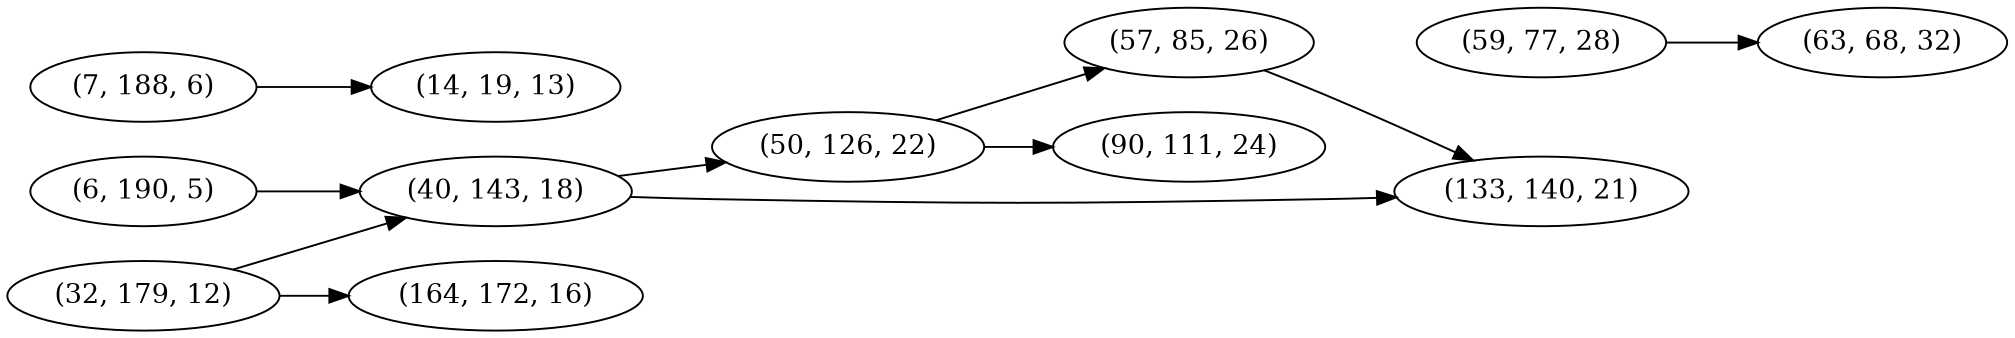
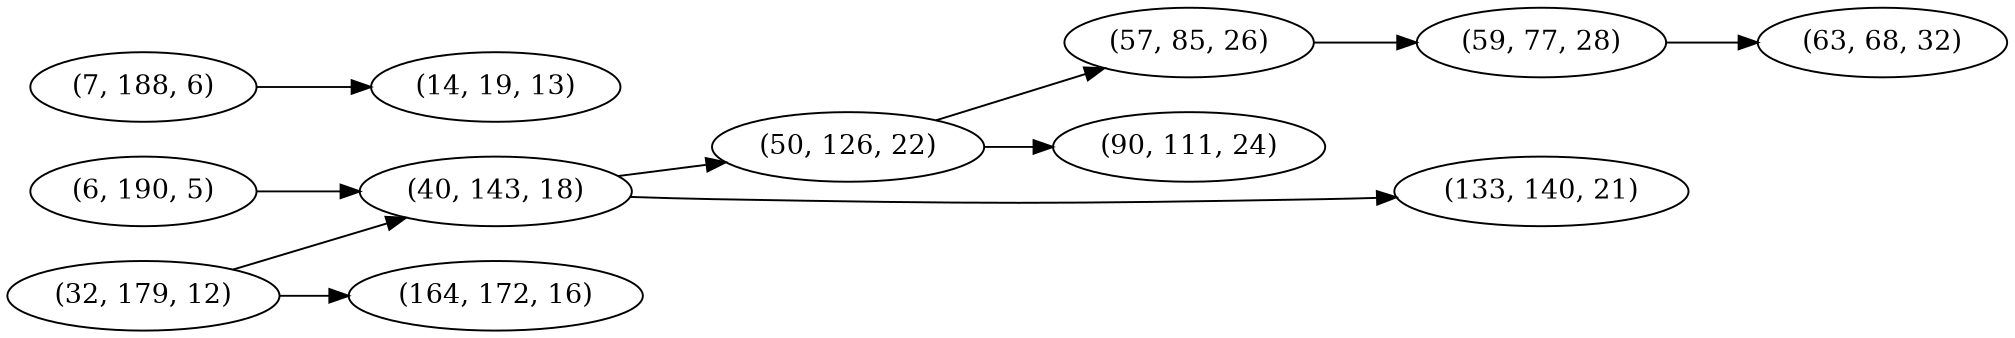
edge "(57, 85, 26)" -> "(133, 140, 21)": now "(57, 85, 26)" -> "(59, 77, 28)"
